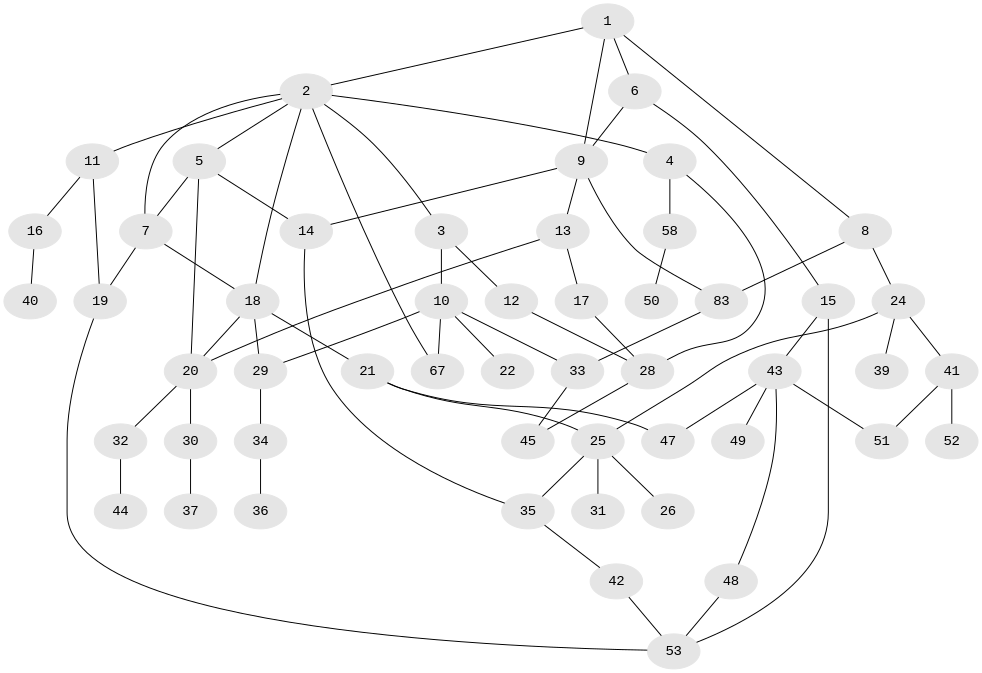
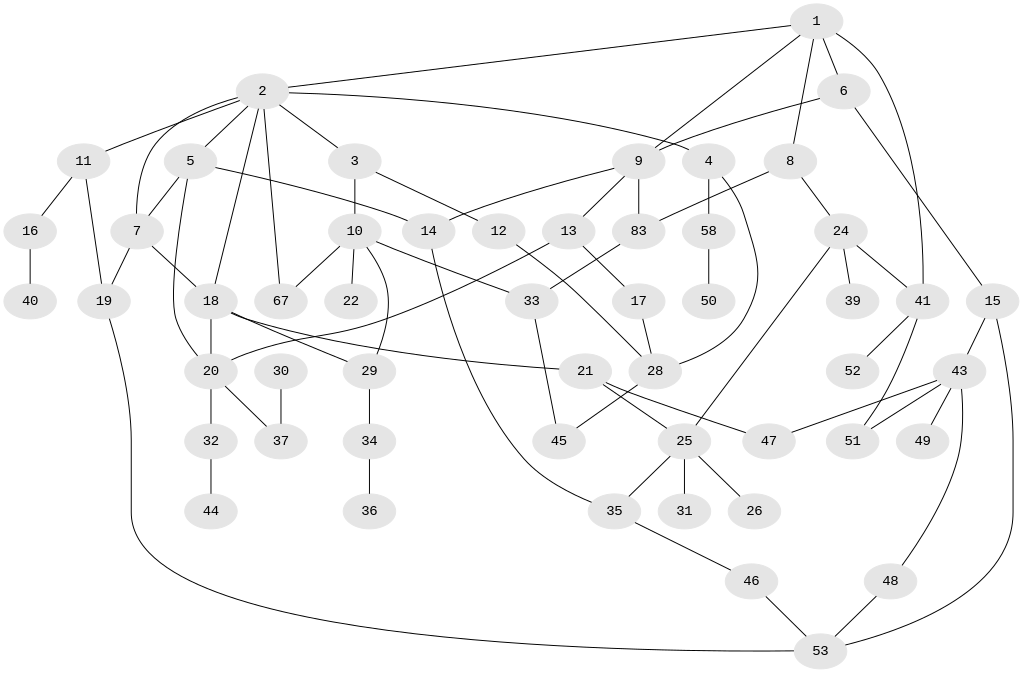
edge "1" -- "41": added
edge "20" -- "30": now "20" -- "37"
node "42": label "42" -> "46"
